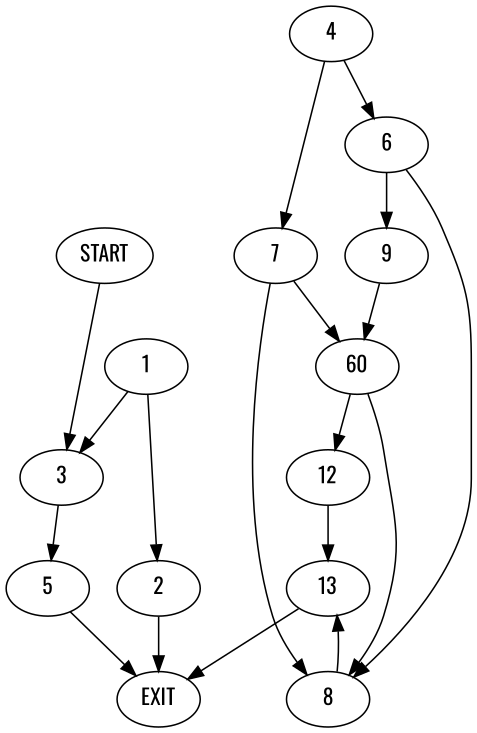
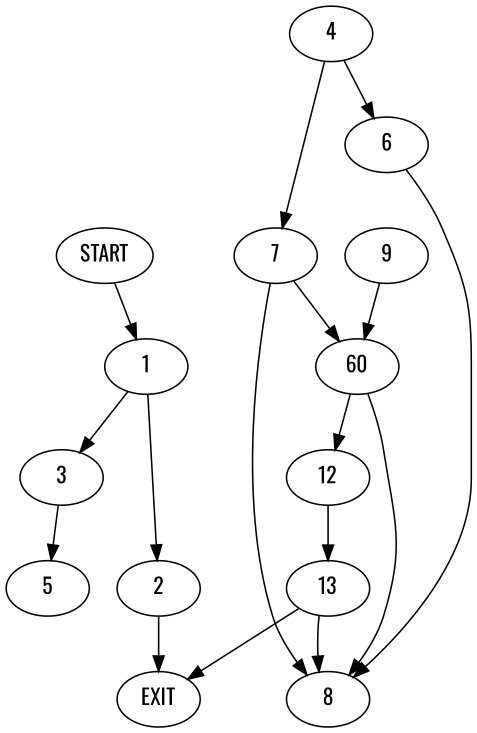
edge "6" -> "9": removed
edge "START" -> "3": now "START" -> "1"
edge "5" -> "EXIT": removed
edge "8" -> "13": reversed
